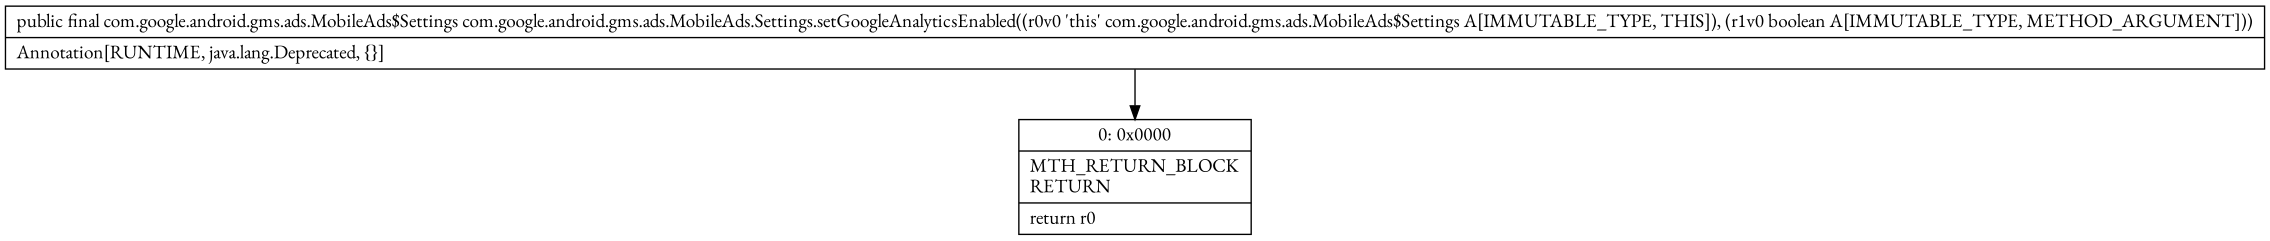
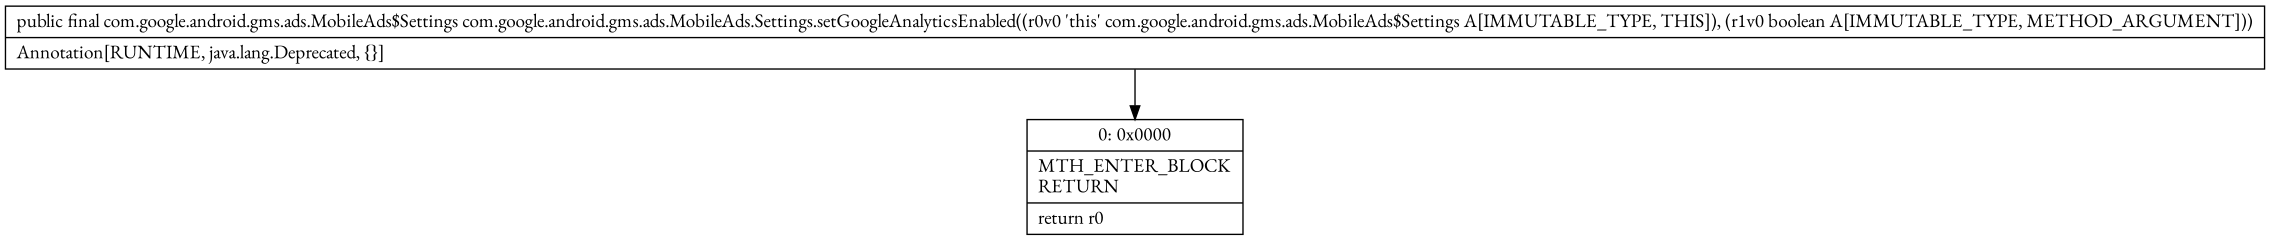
node "0: 0x0000": text "MTH_RETURN_BLOCK" -> "MTH_ENTER_BLOCK"
